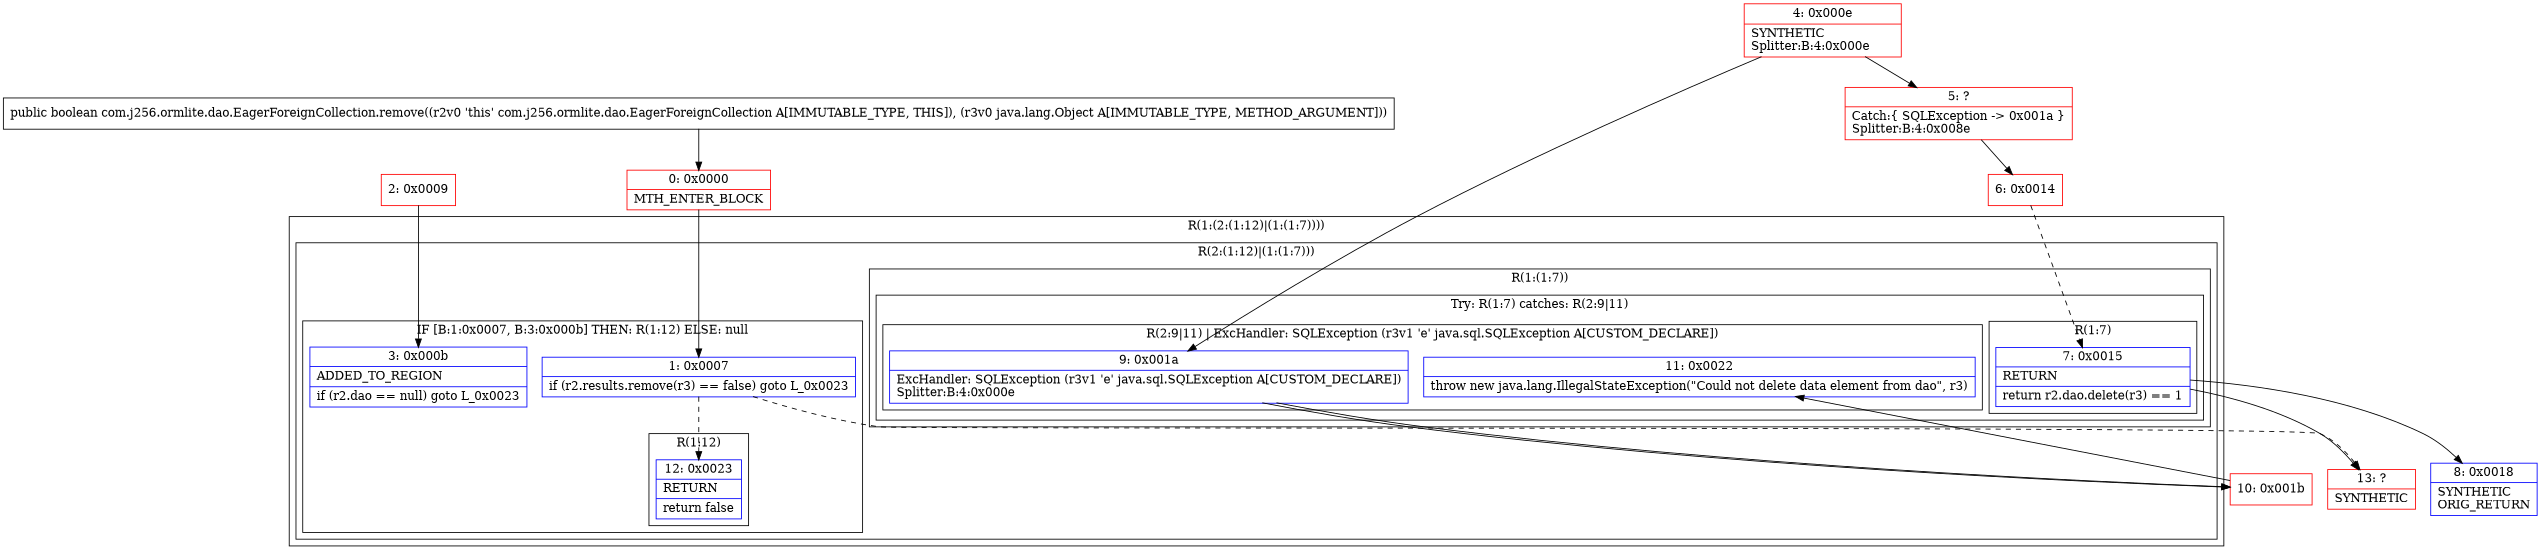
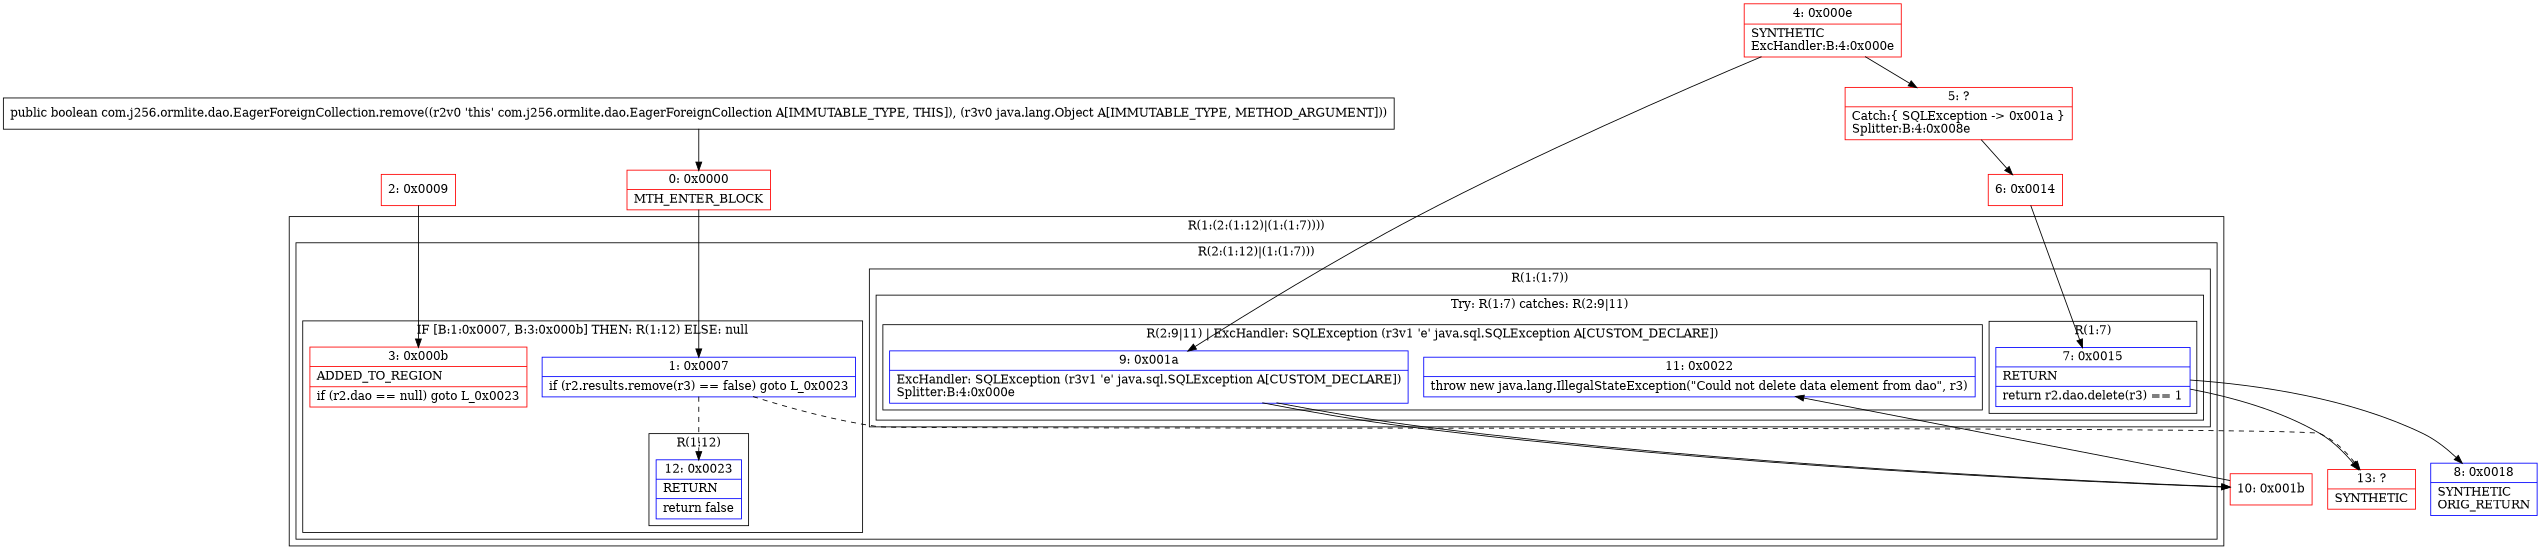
node "4: 0x000e": text "Splitter:B:4:0x000e" -> "ExcHandler:B:4:0x000e"
edge "6: 0x0014" -> "7: 0x0015": style dashed -> solid
node "3: 0x000b": color blue -> red
